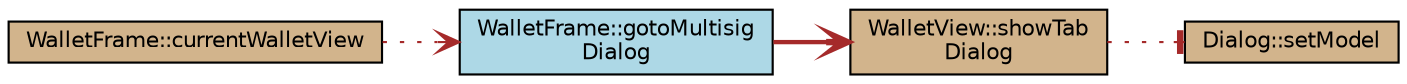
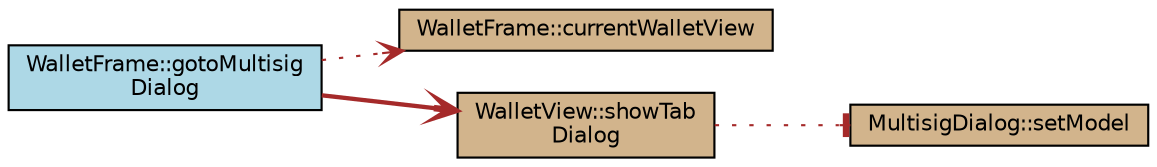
edge "WalletFrame::currentWalletView" -> "WalletFrame::gotoMultisig Dialog": reversed
node "Dialog::setModel": label "Dialog::setModel" -> "MultisigDialog::setModel"
